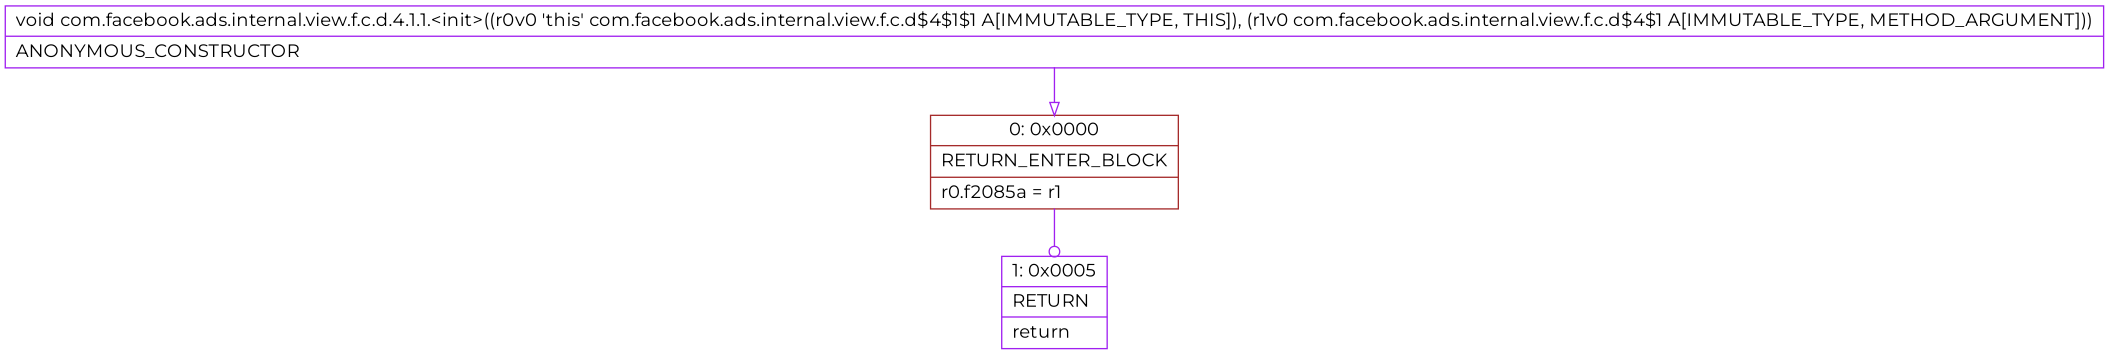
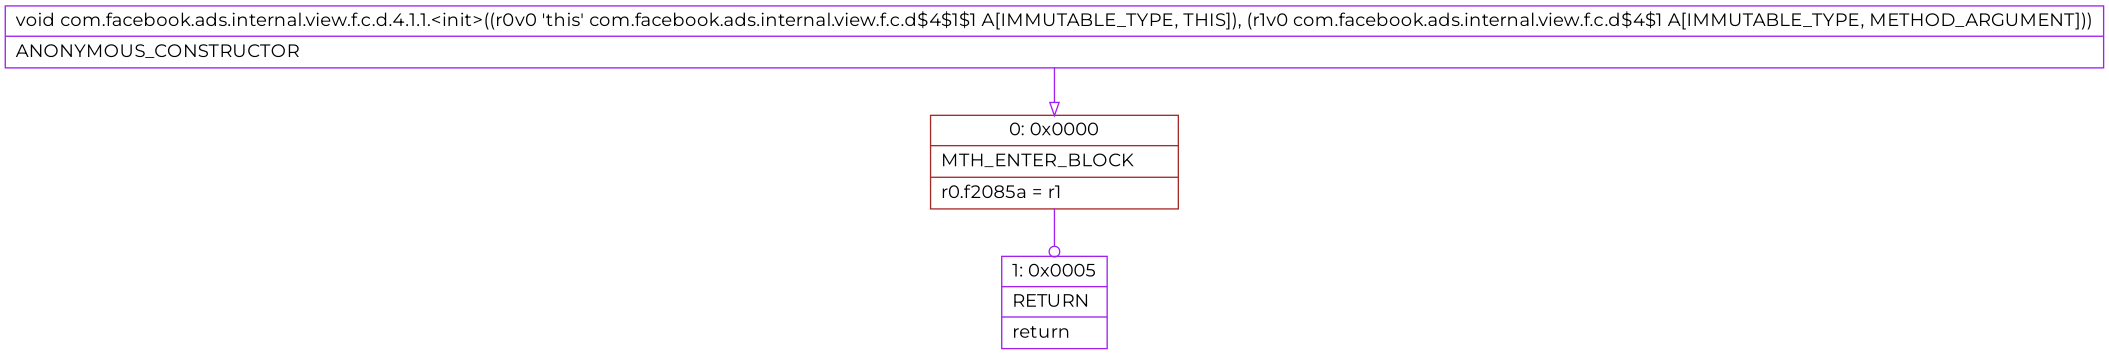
node "0: 0x0000": text "RETURN_ENTER_BLOCK" -> "MTH_ENTER_BLOCK"
